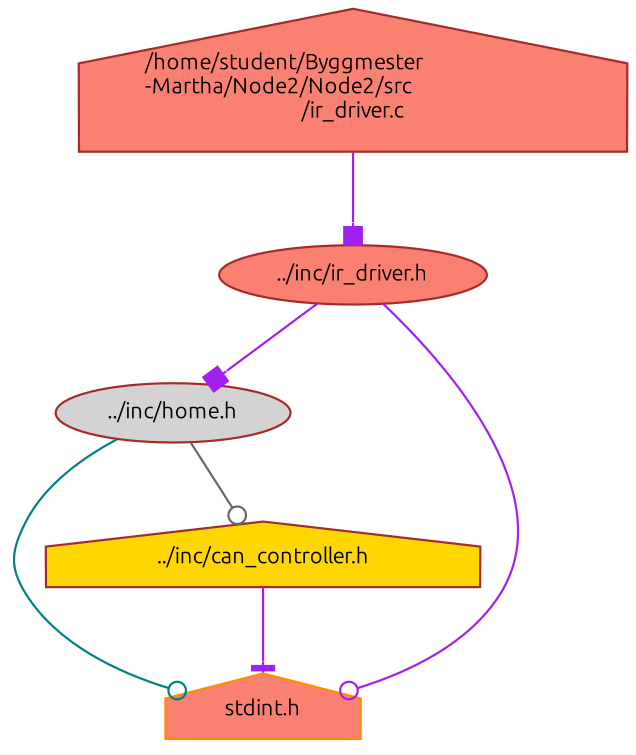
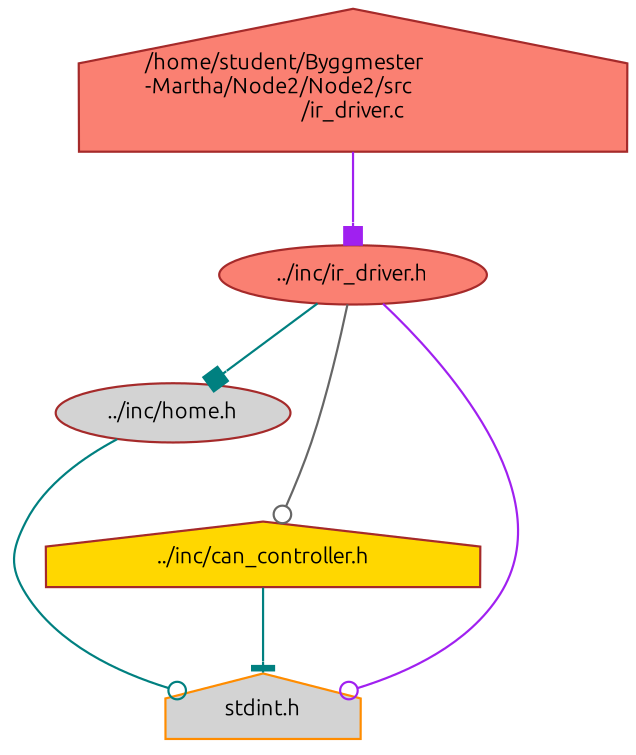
edge "../inc/ir_driver.h" -> "../inc/home.h": color purple -> teal
edge "../inc/home.h" -> "../inc/can_controller.h": now "../inc/ir_driver.h" -> "../inc/can_controller.h"
edge "../inc/can_controller.h" -> "stdint.h": color purple -> teal
node "stdint.h": fillcolor salmon -> lightgrey
